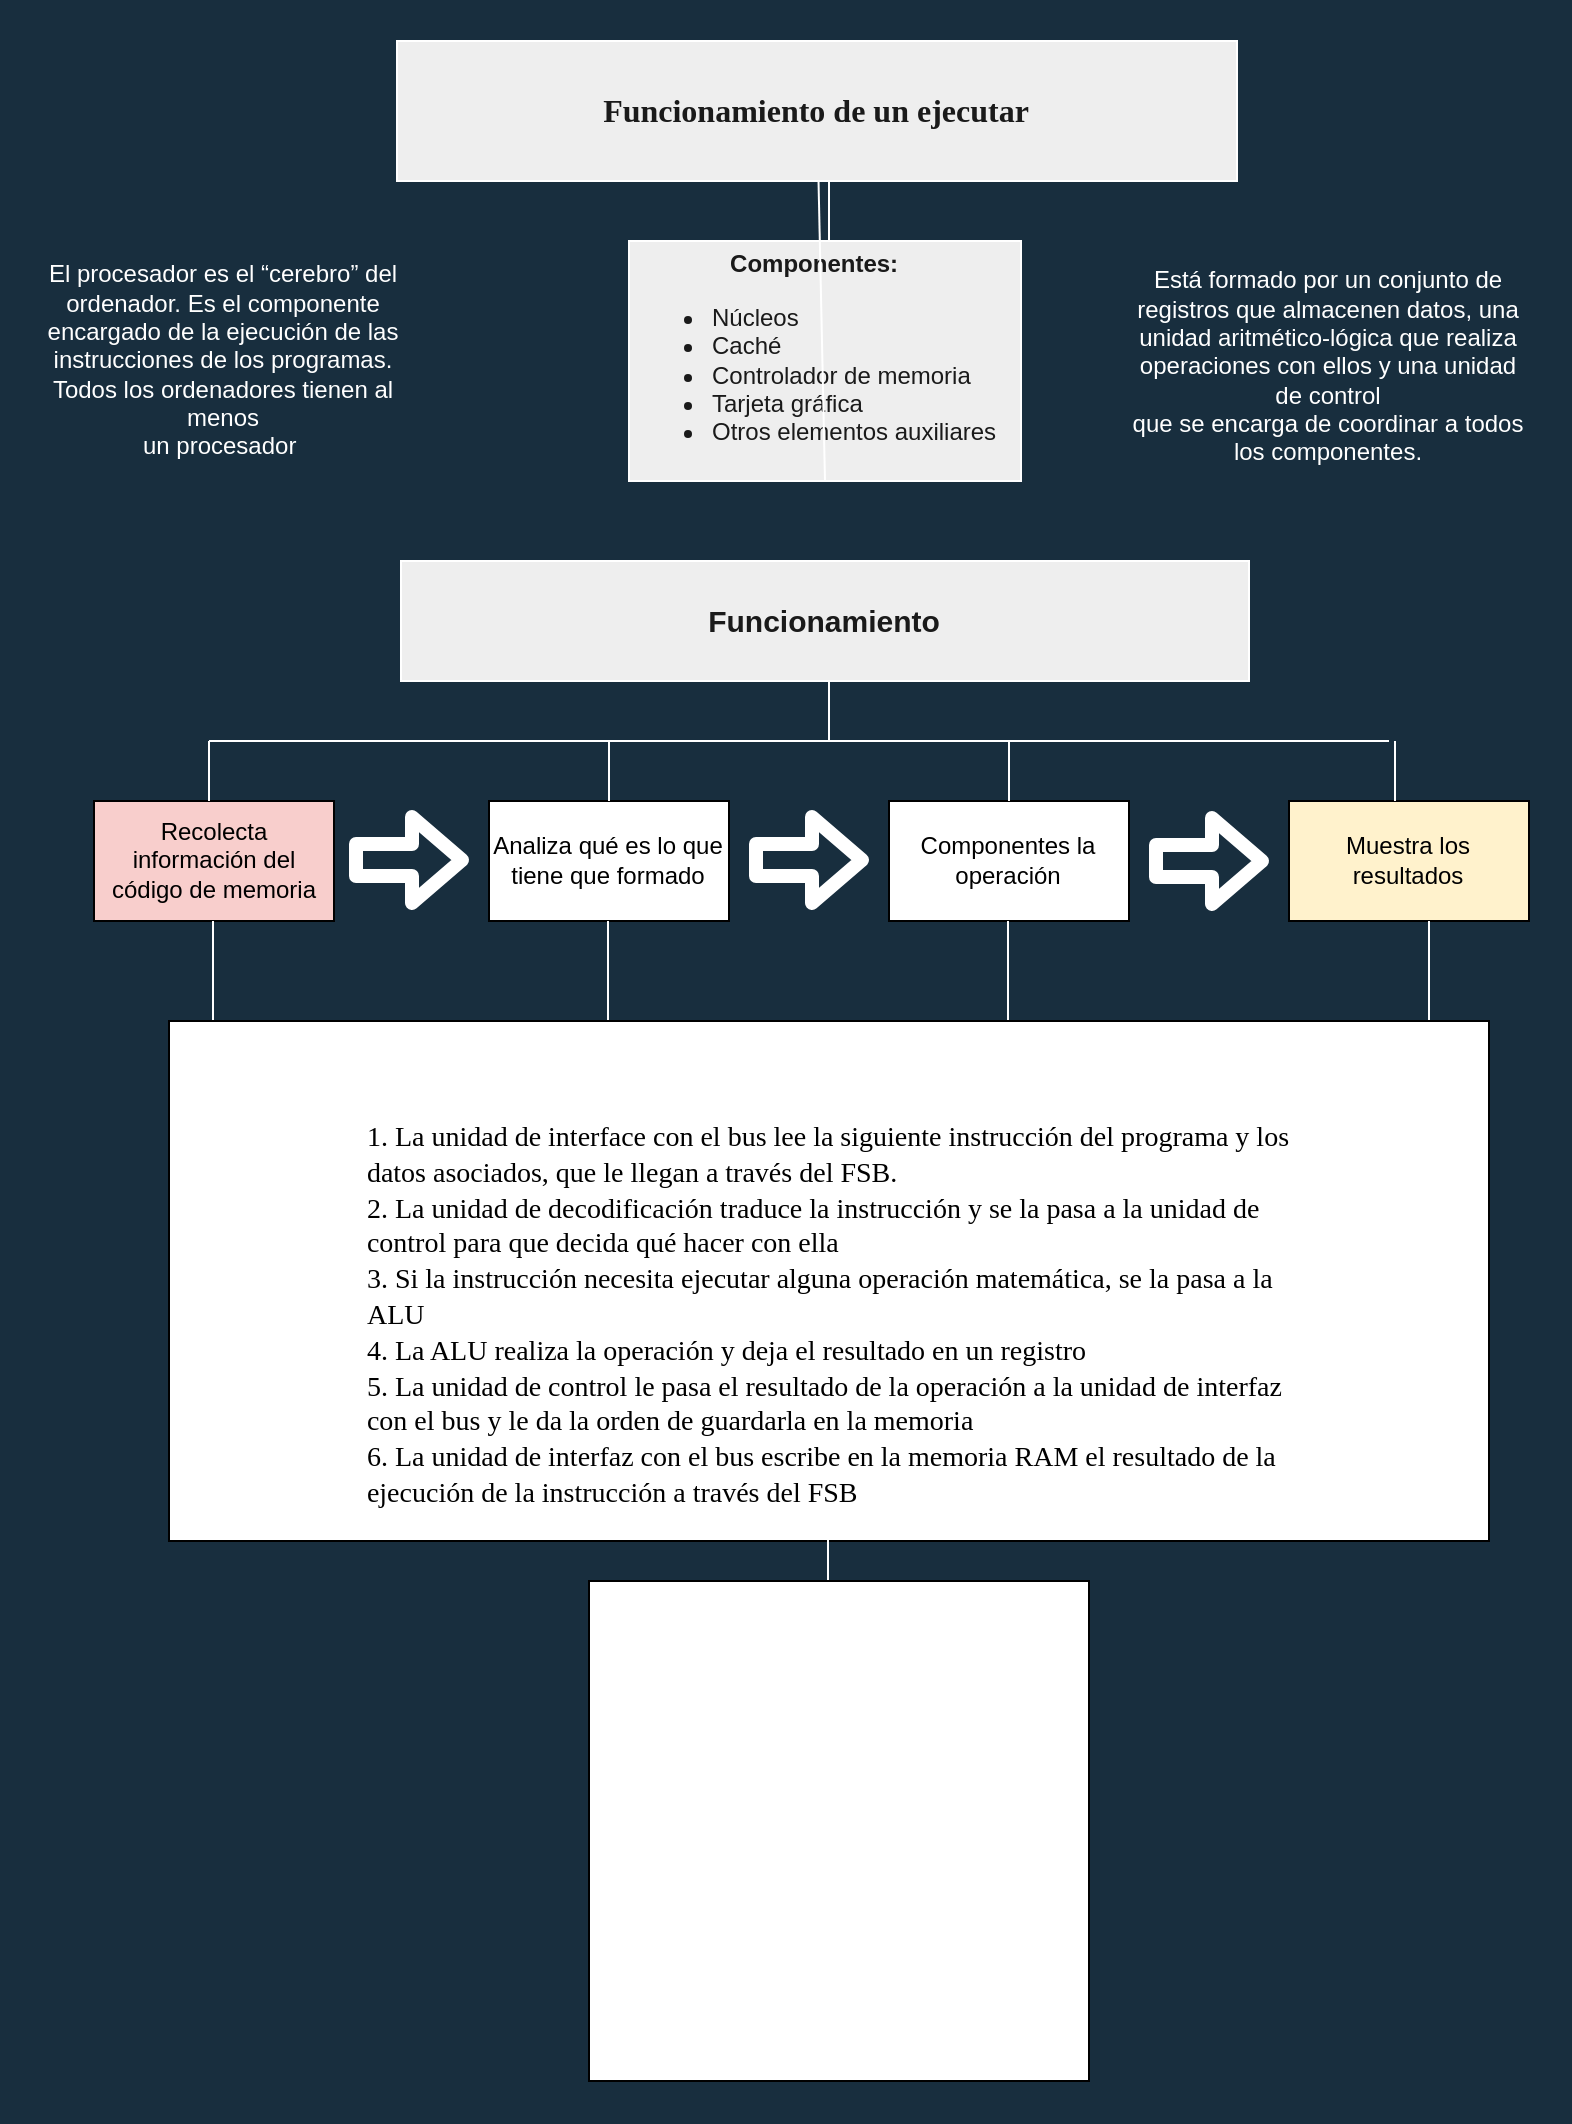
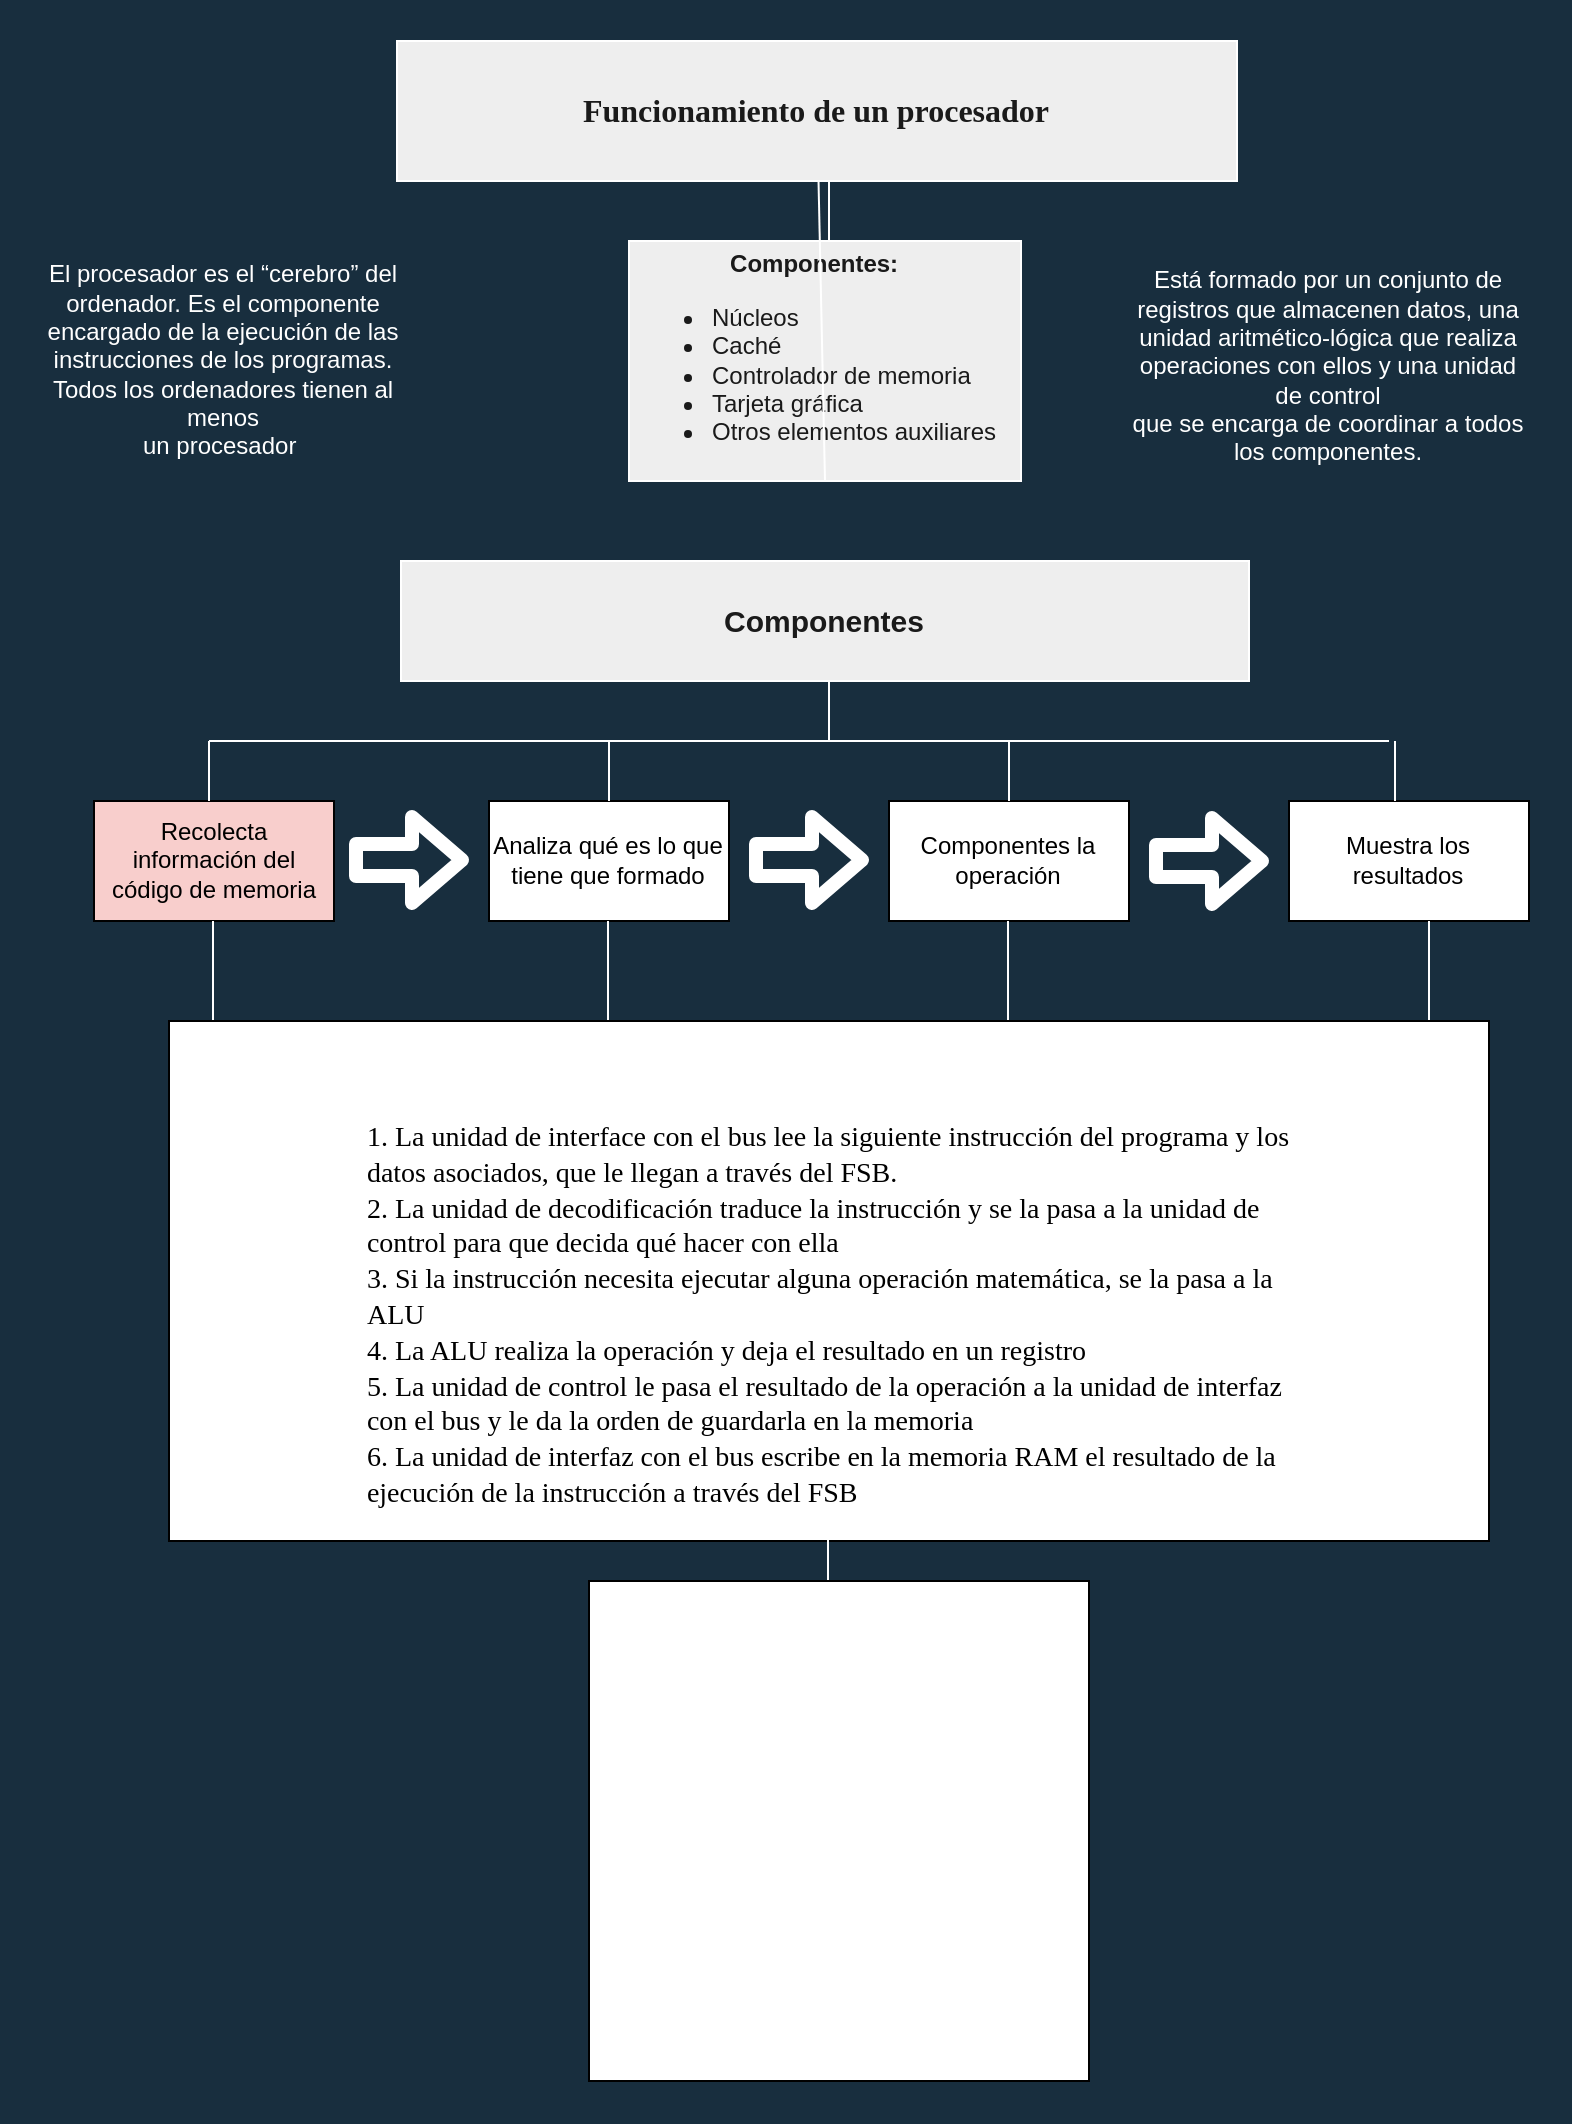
node "Funcionamiento de un ejecutar": label "Funcionamiento de un ejecutar" -> "Funcionamiento de un procesador"
node "Funcionamiento": label "Funcionamiento" -> "Componentes"
node "Muestra los resultados": fillcolor #fff2cc -> #ffffff
